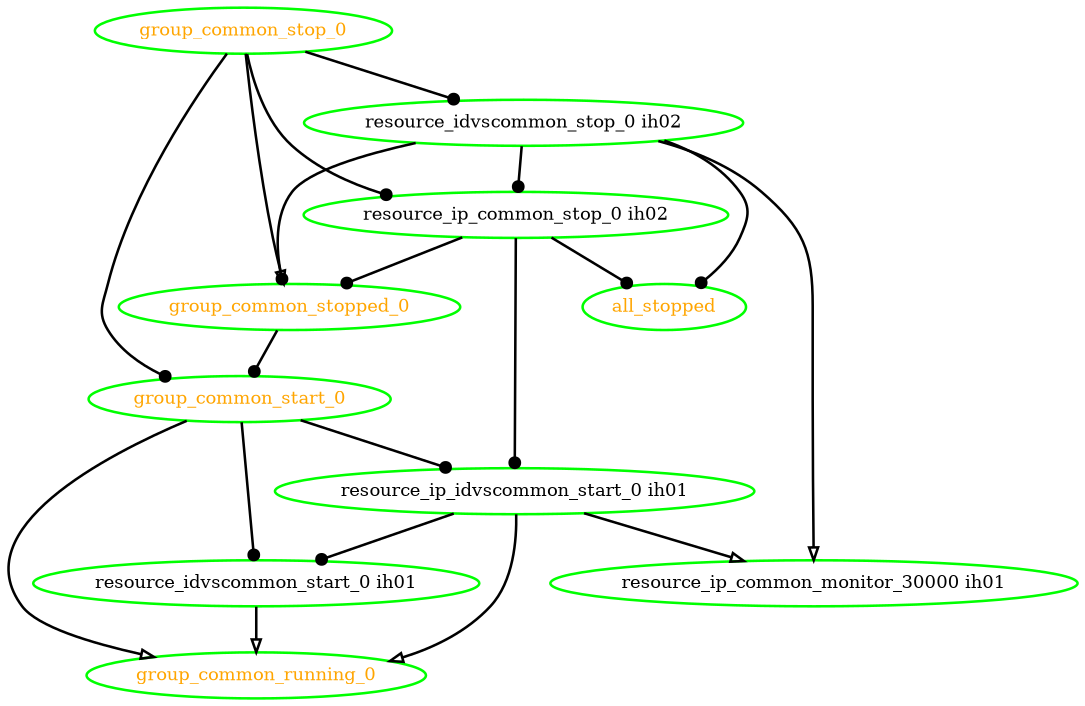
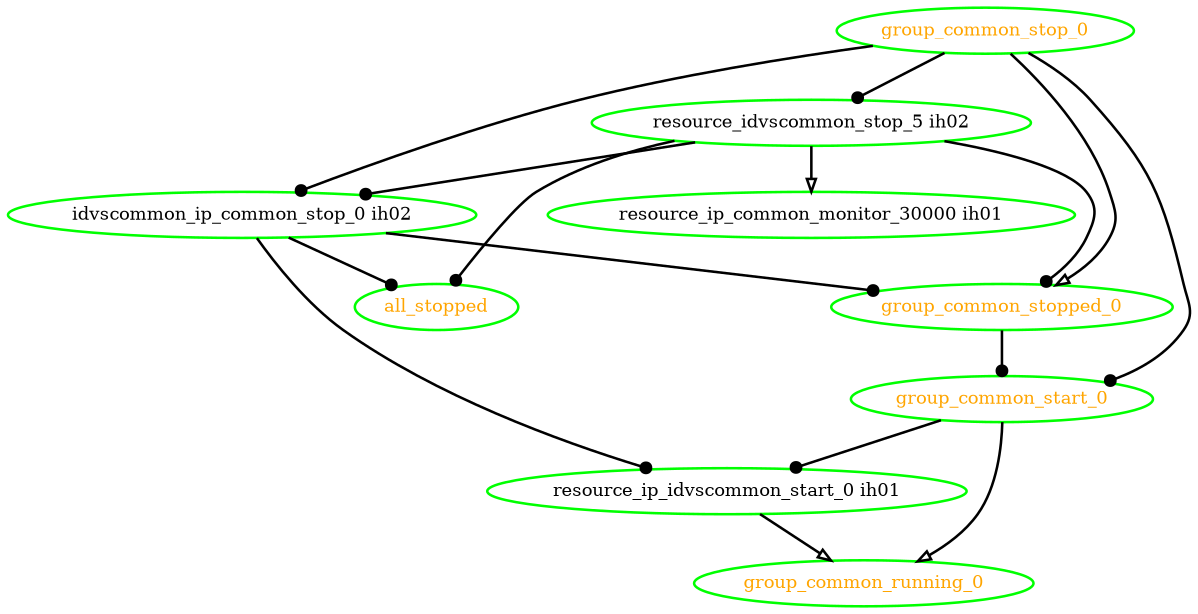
node "resource_idvscommon_stop_0 ih02": label "resource_idvscommon_stop_0 ih02" -> "resource_idvscommon_stop_5 ih02"
node "resource_ip_common_stop_0 ih02": label "resource_ip_common_stop_0 ih02" -> "idvscommon_ip_common_stop_0 ih02"
edge "resource_ip_idvscommon_start_0 ih01" -> "resource_ip_common_monitor_30000 ih01": removed
node "resource_idvscommon_start_0 ih01": removed
